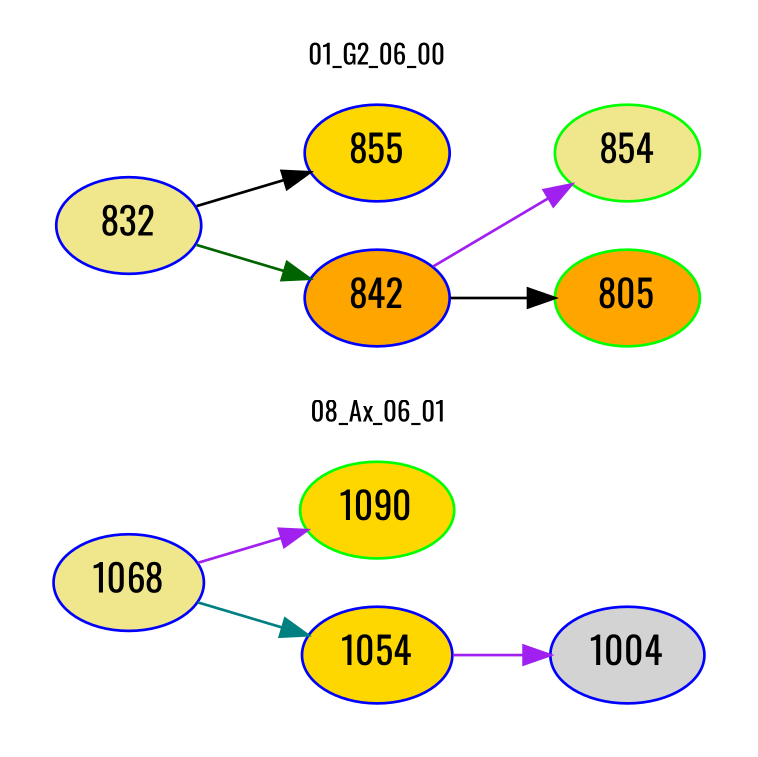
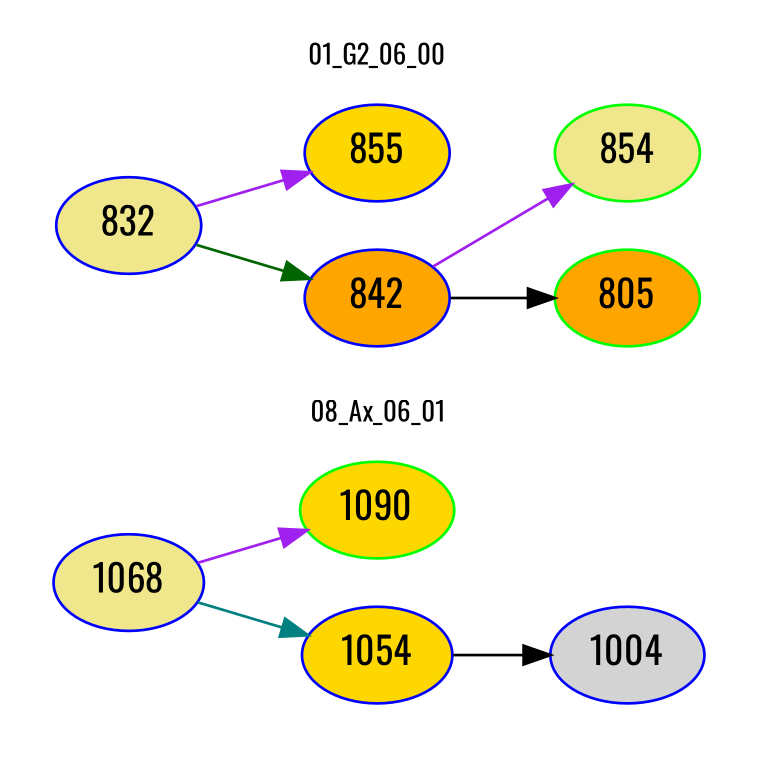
edge "832" -> "855": color black -> purple
edge "1054" -> "1004": color purple -> black
